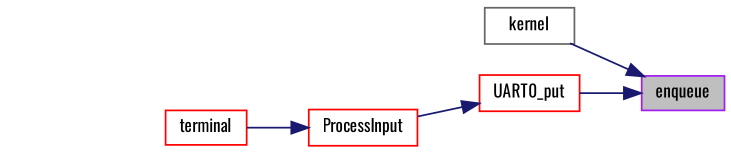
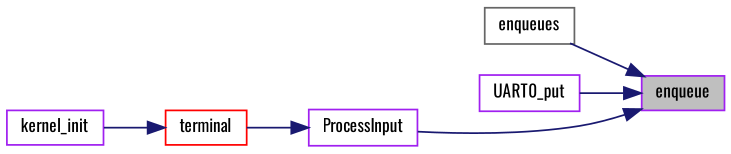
node "kernel": label "kernel" -> "enqueues"
node "UART0_put": color red -> purple
edge "ProcessInput" -> "UART0_put": now "ProcessInput" -> "enqueue"
node "kernel_init": added
node "ProcessInput": color red -> purple
